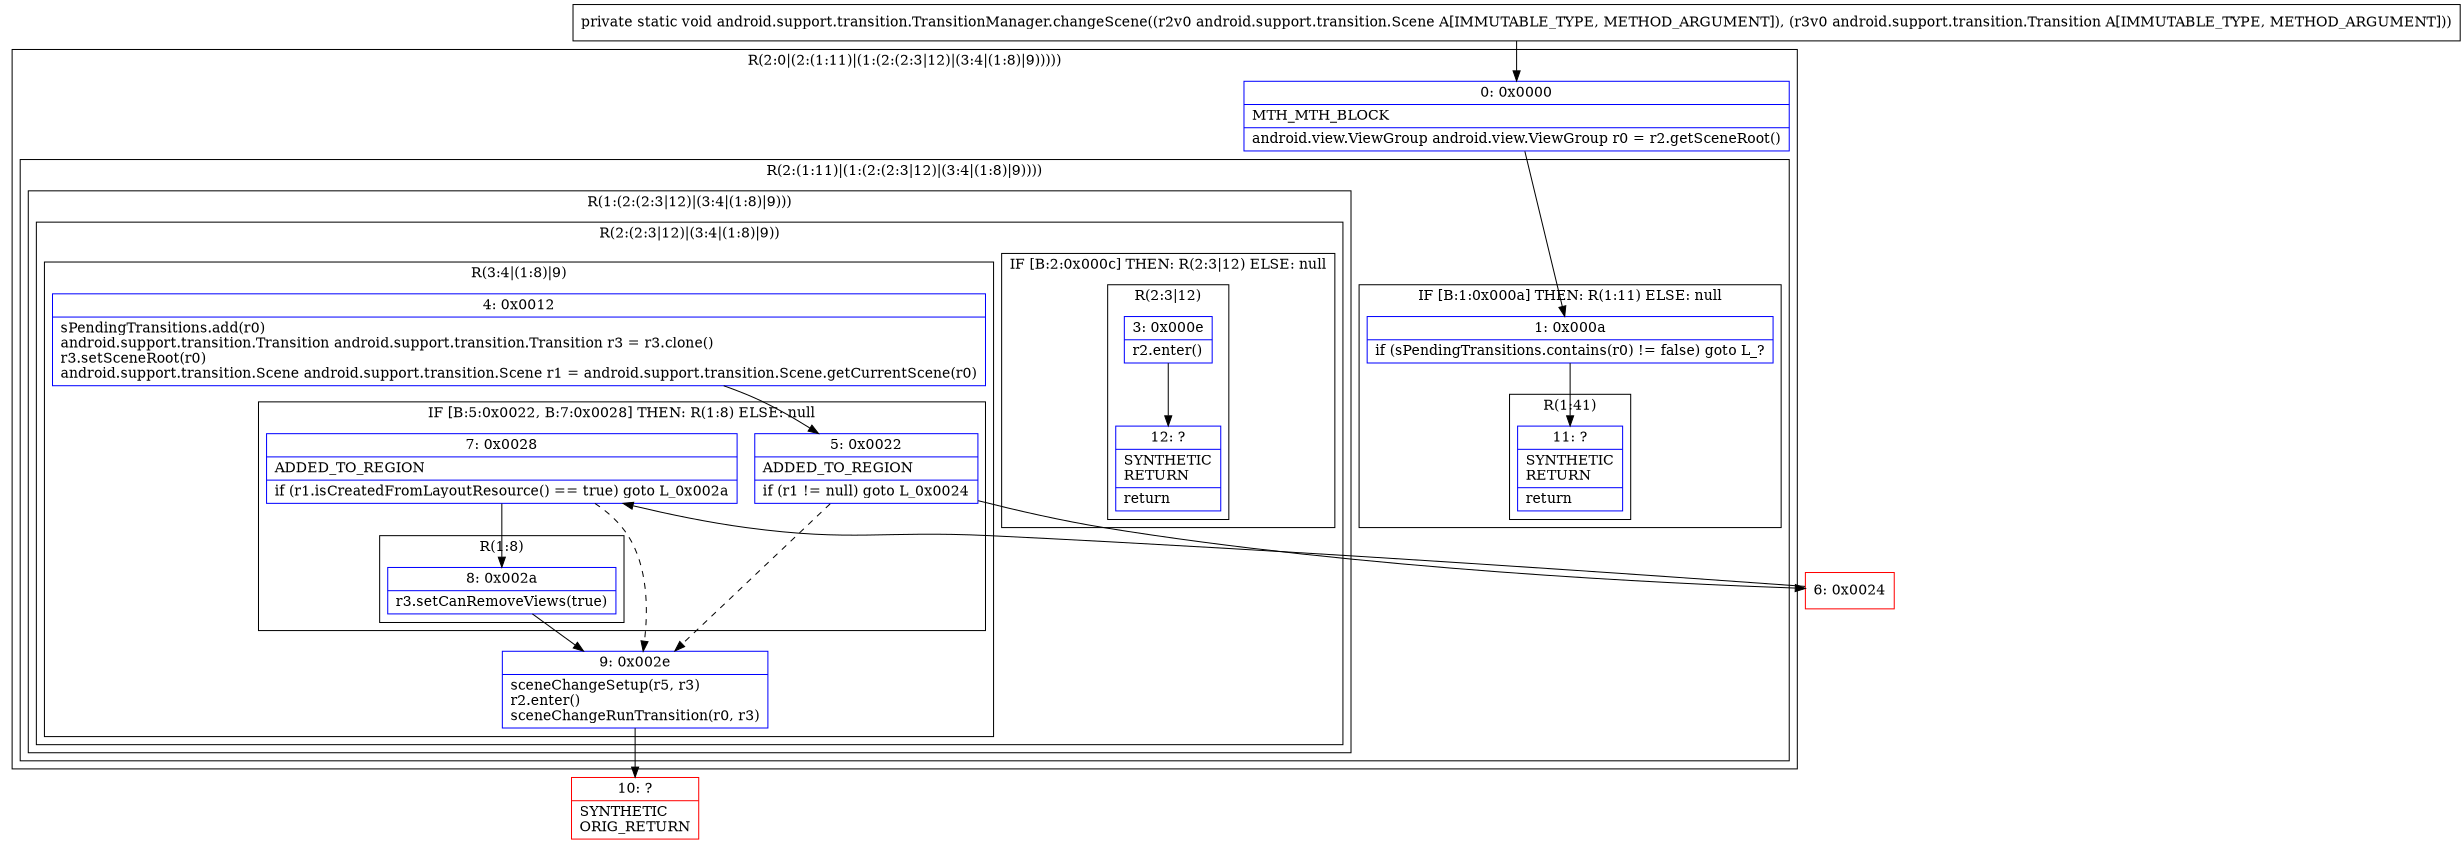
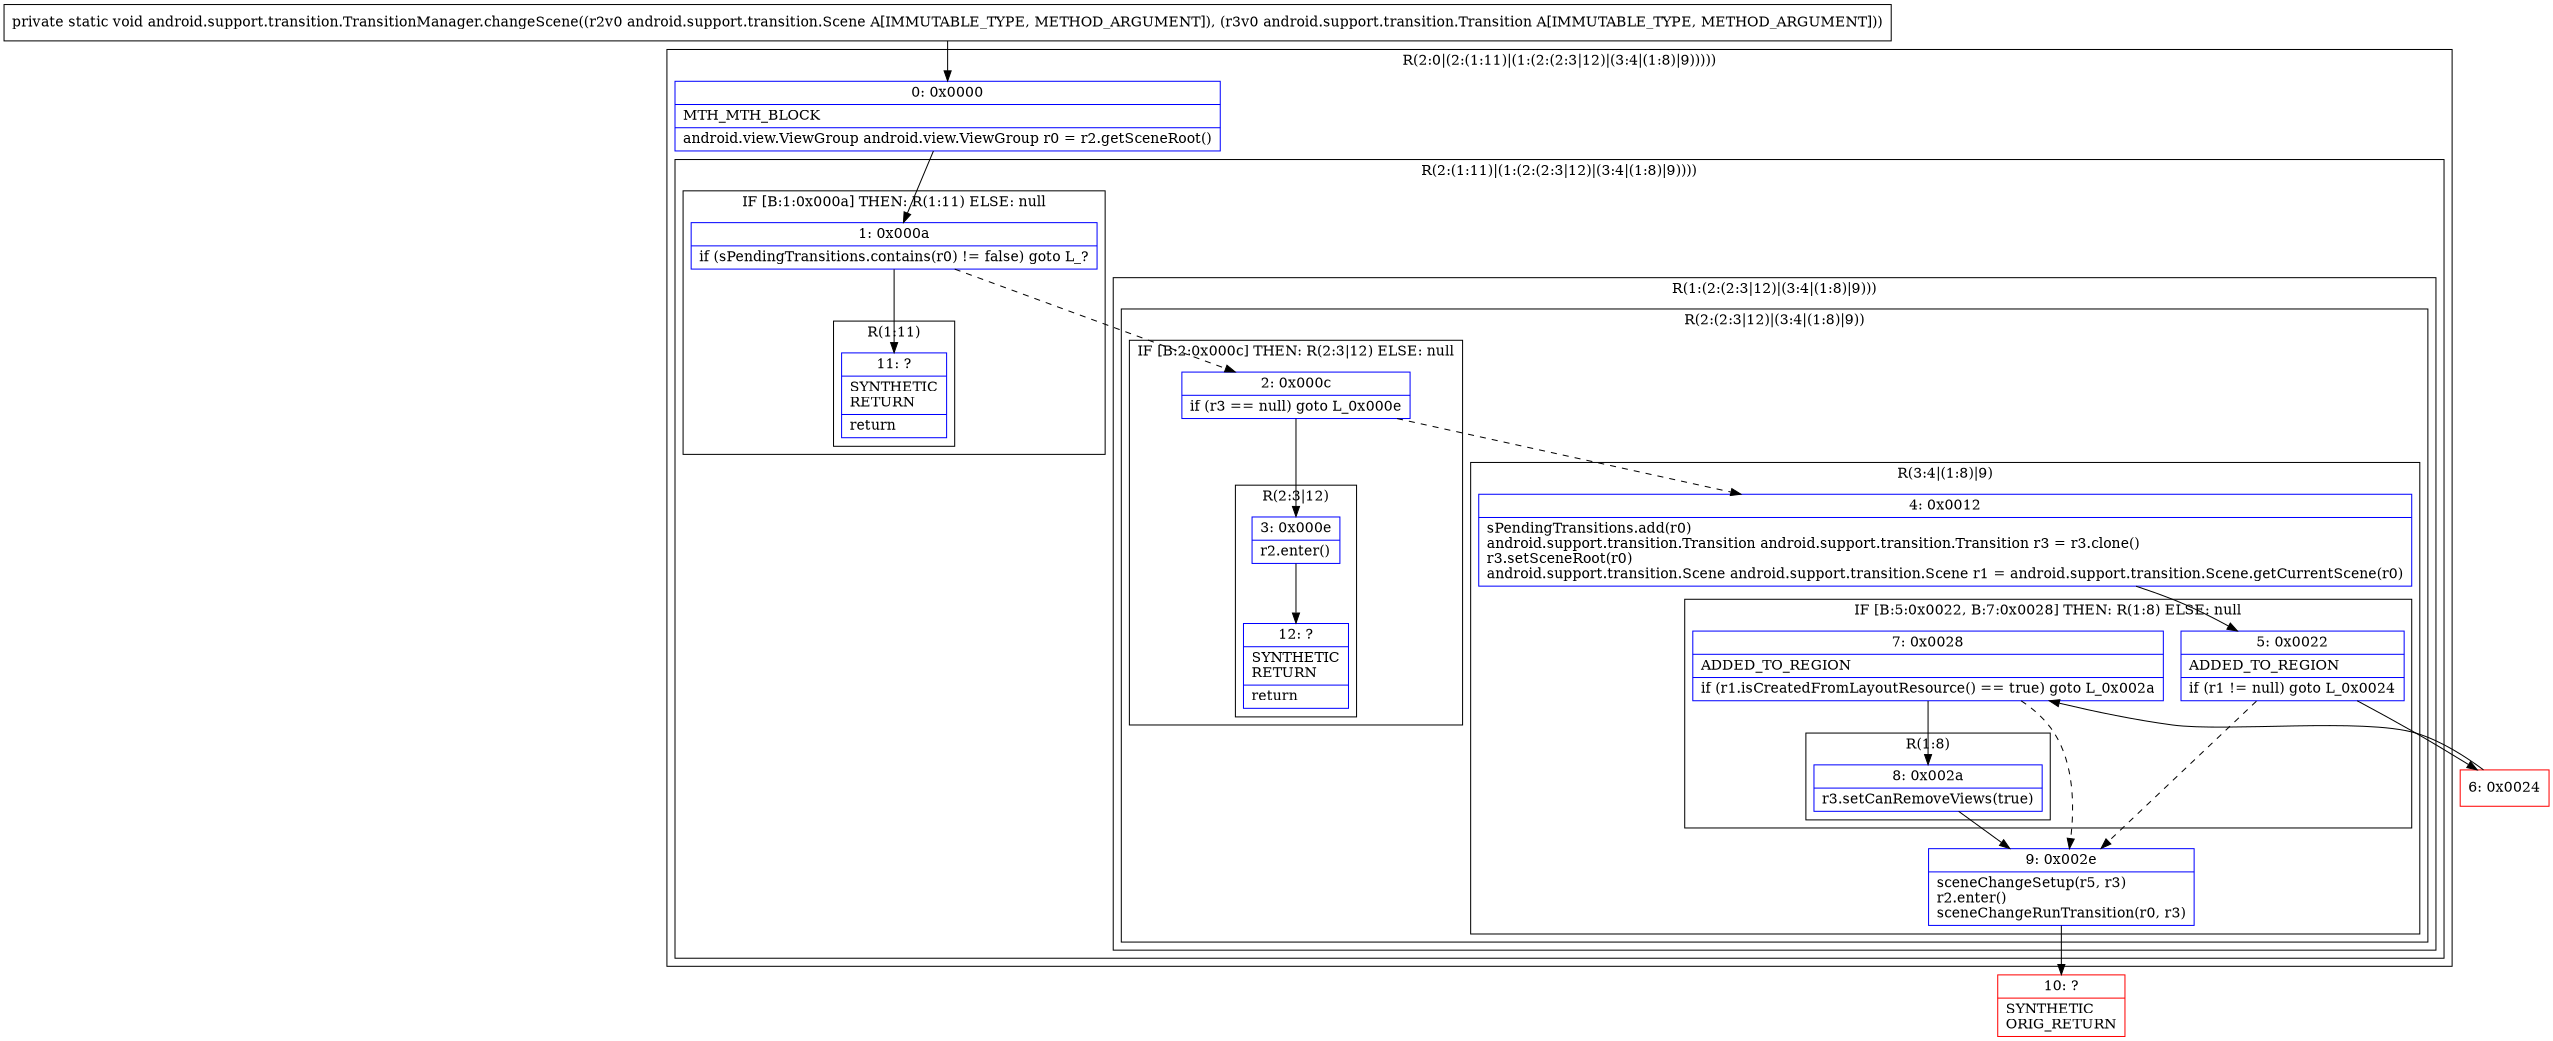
node "2: 0x000c": added
cluster "R(1:41)": label "R(1:41)" -> "R(1:11)"
